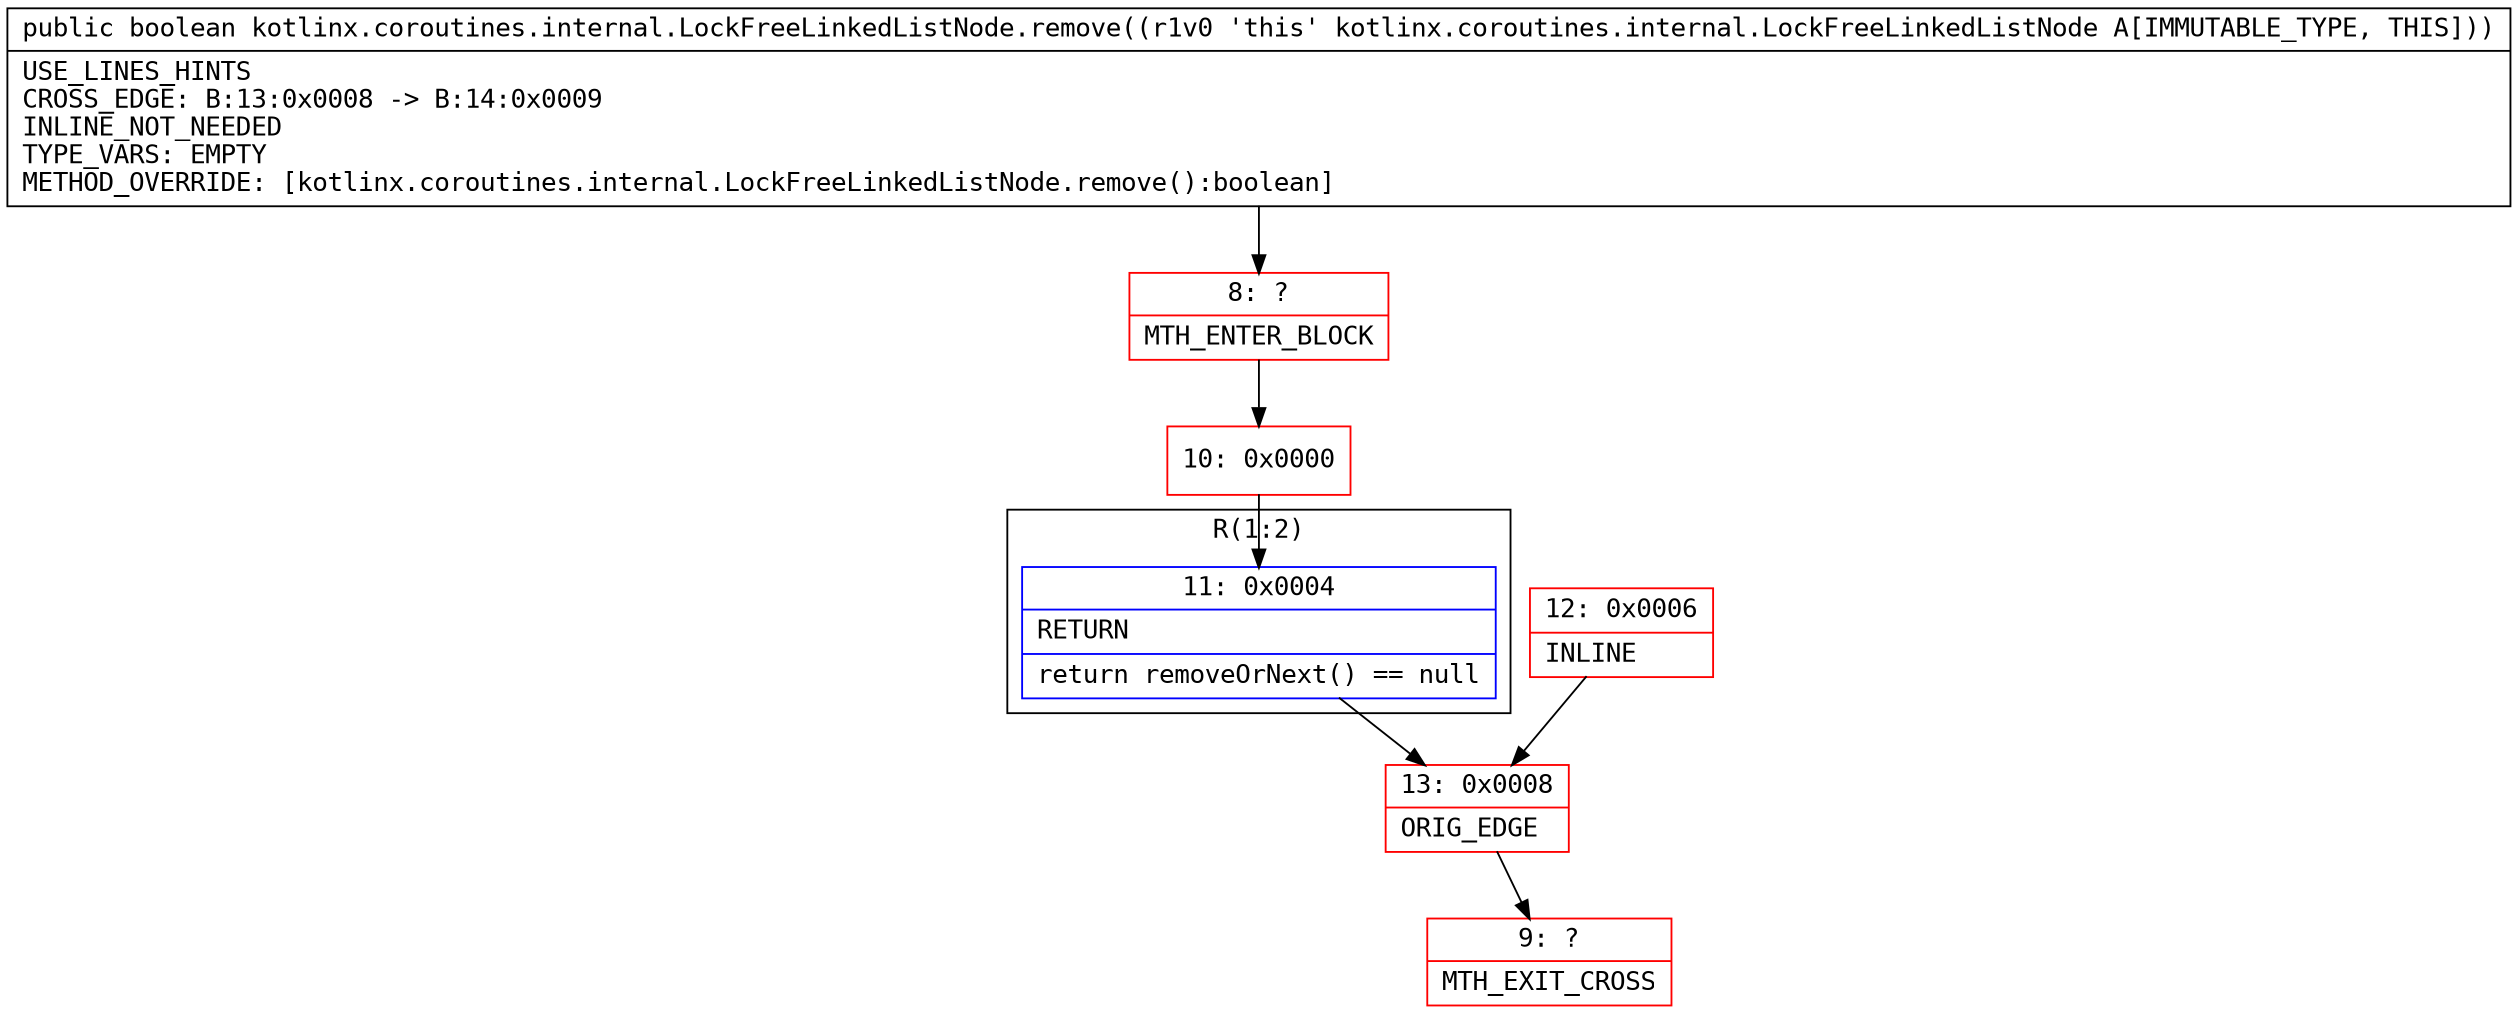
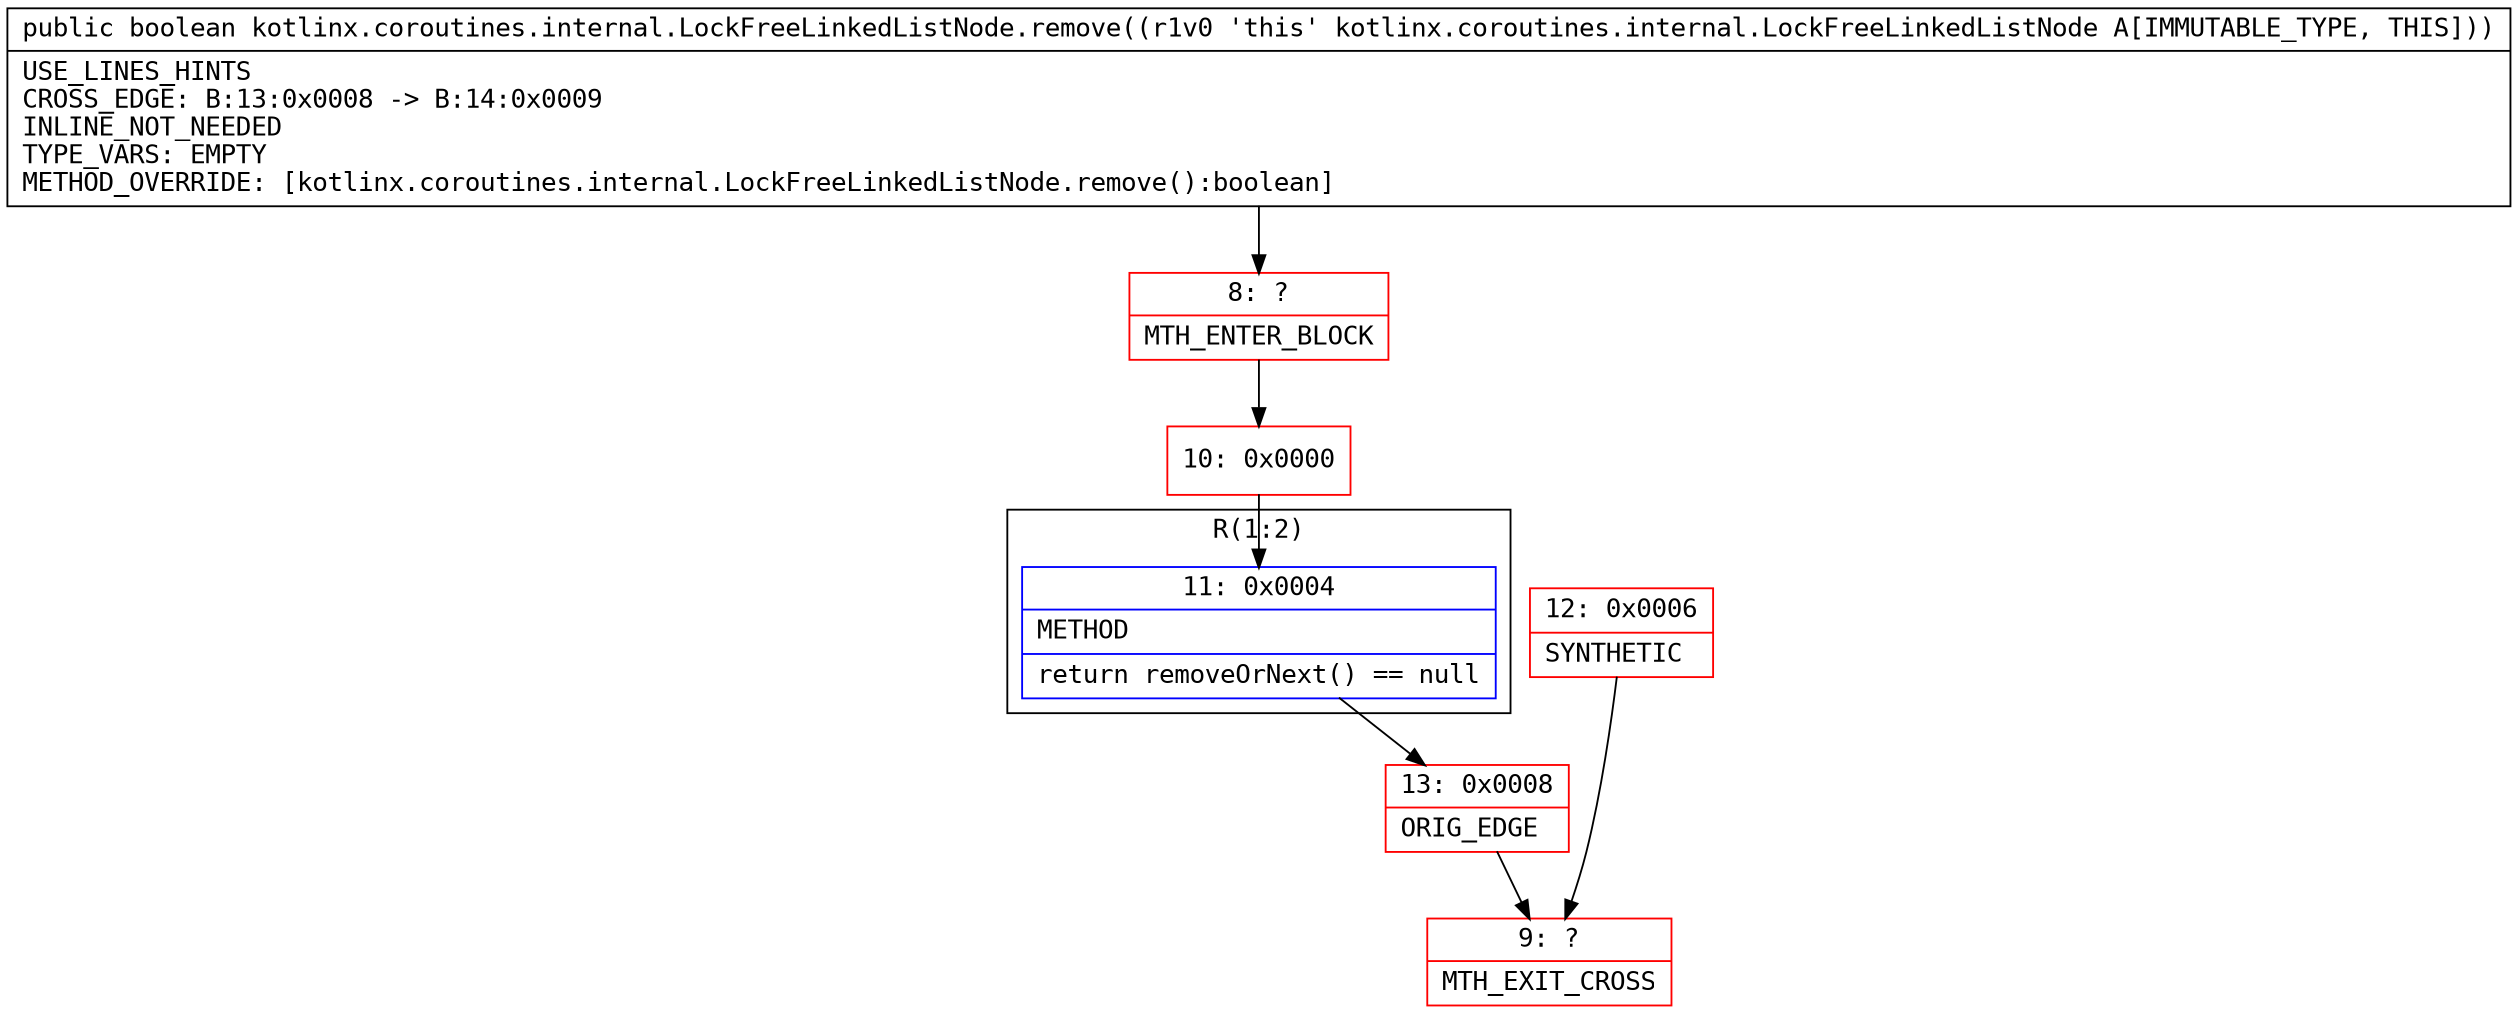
node "11: 0x0004": text "RETURN" -> "METHOD"
node "12: 0x0006": text "INLINE" -> "SYNTHETIC"
edge "12: 0x0006" -> "13: 0x0008": now "12: 0x0006" -> "9: ?"
